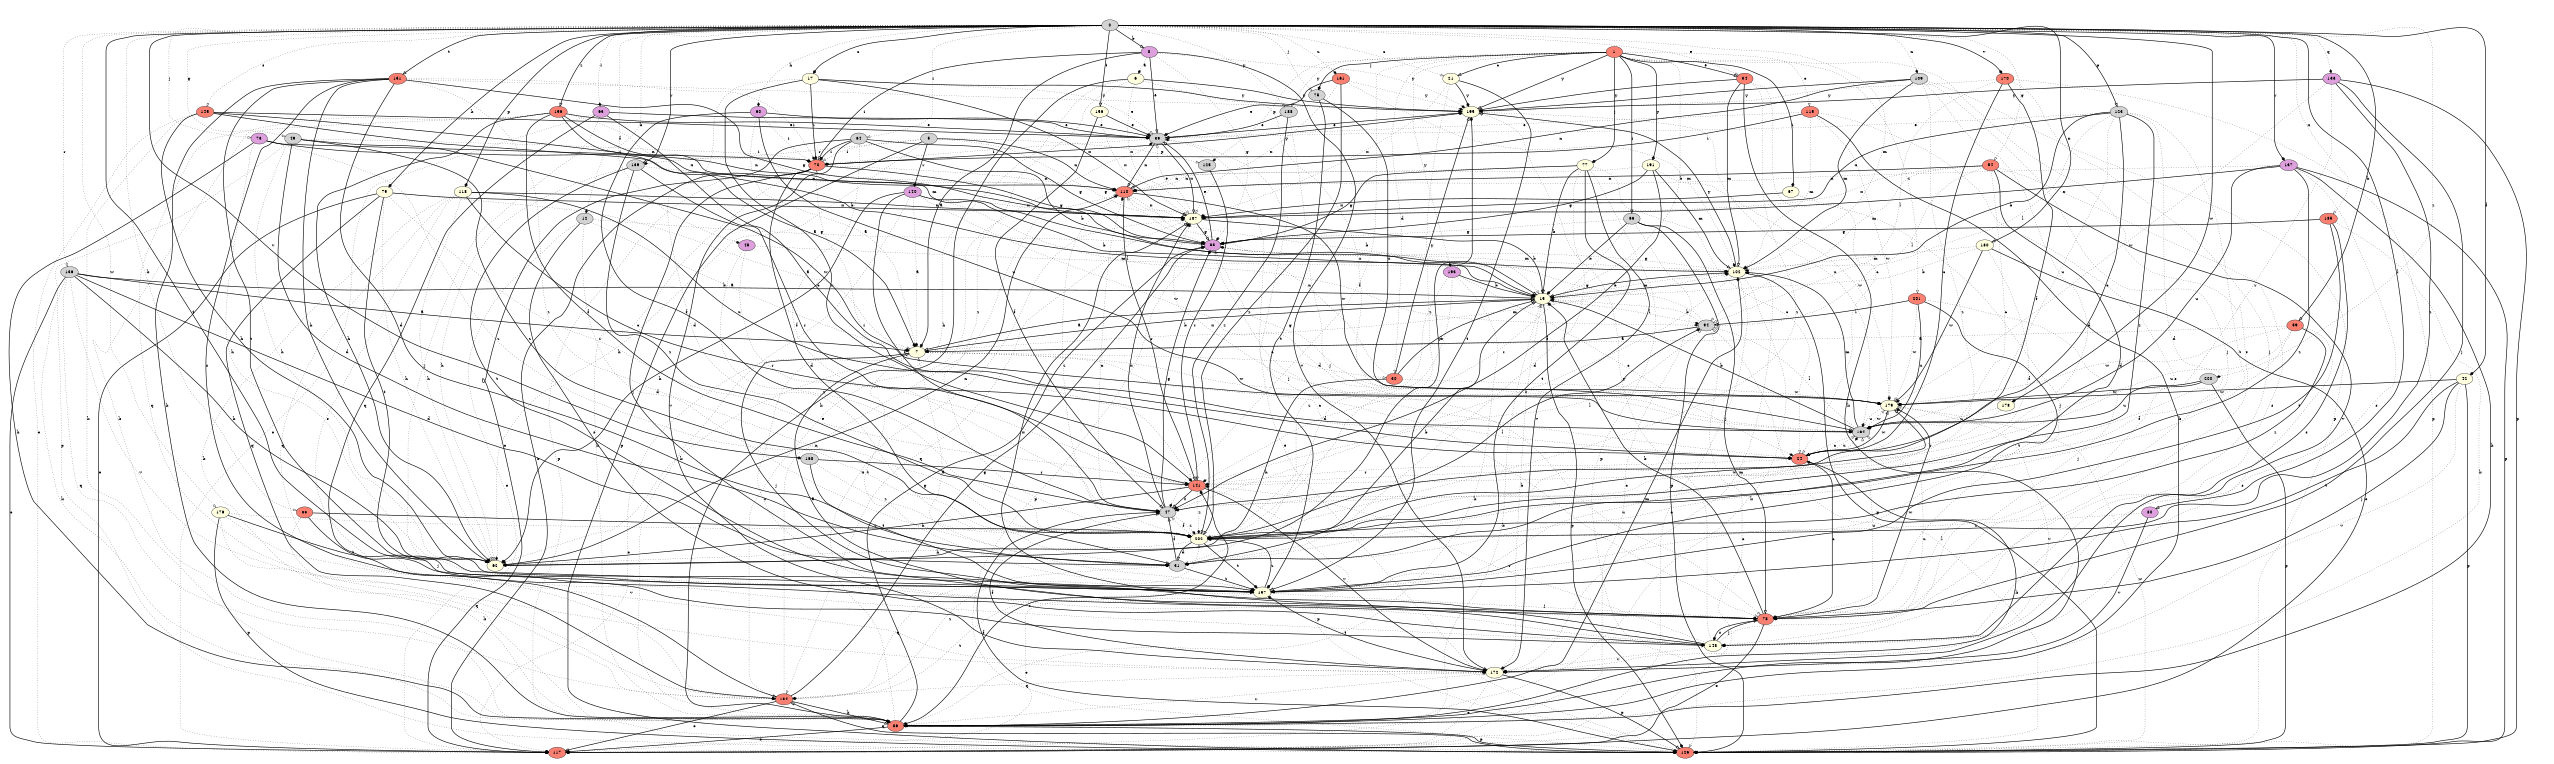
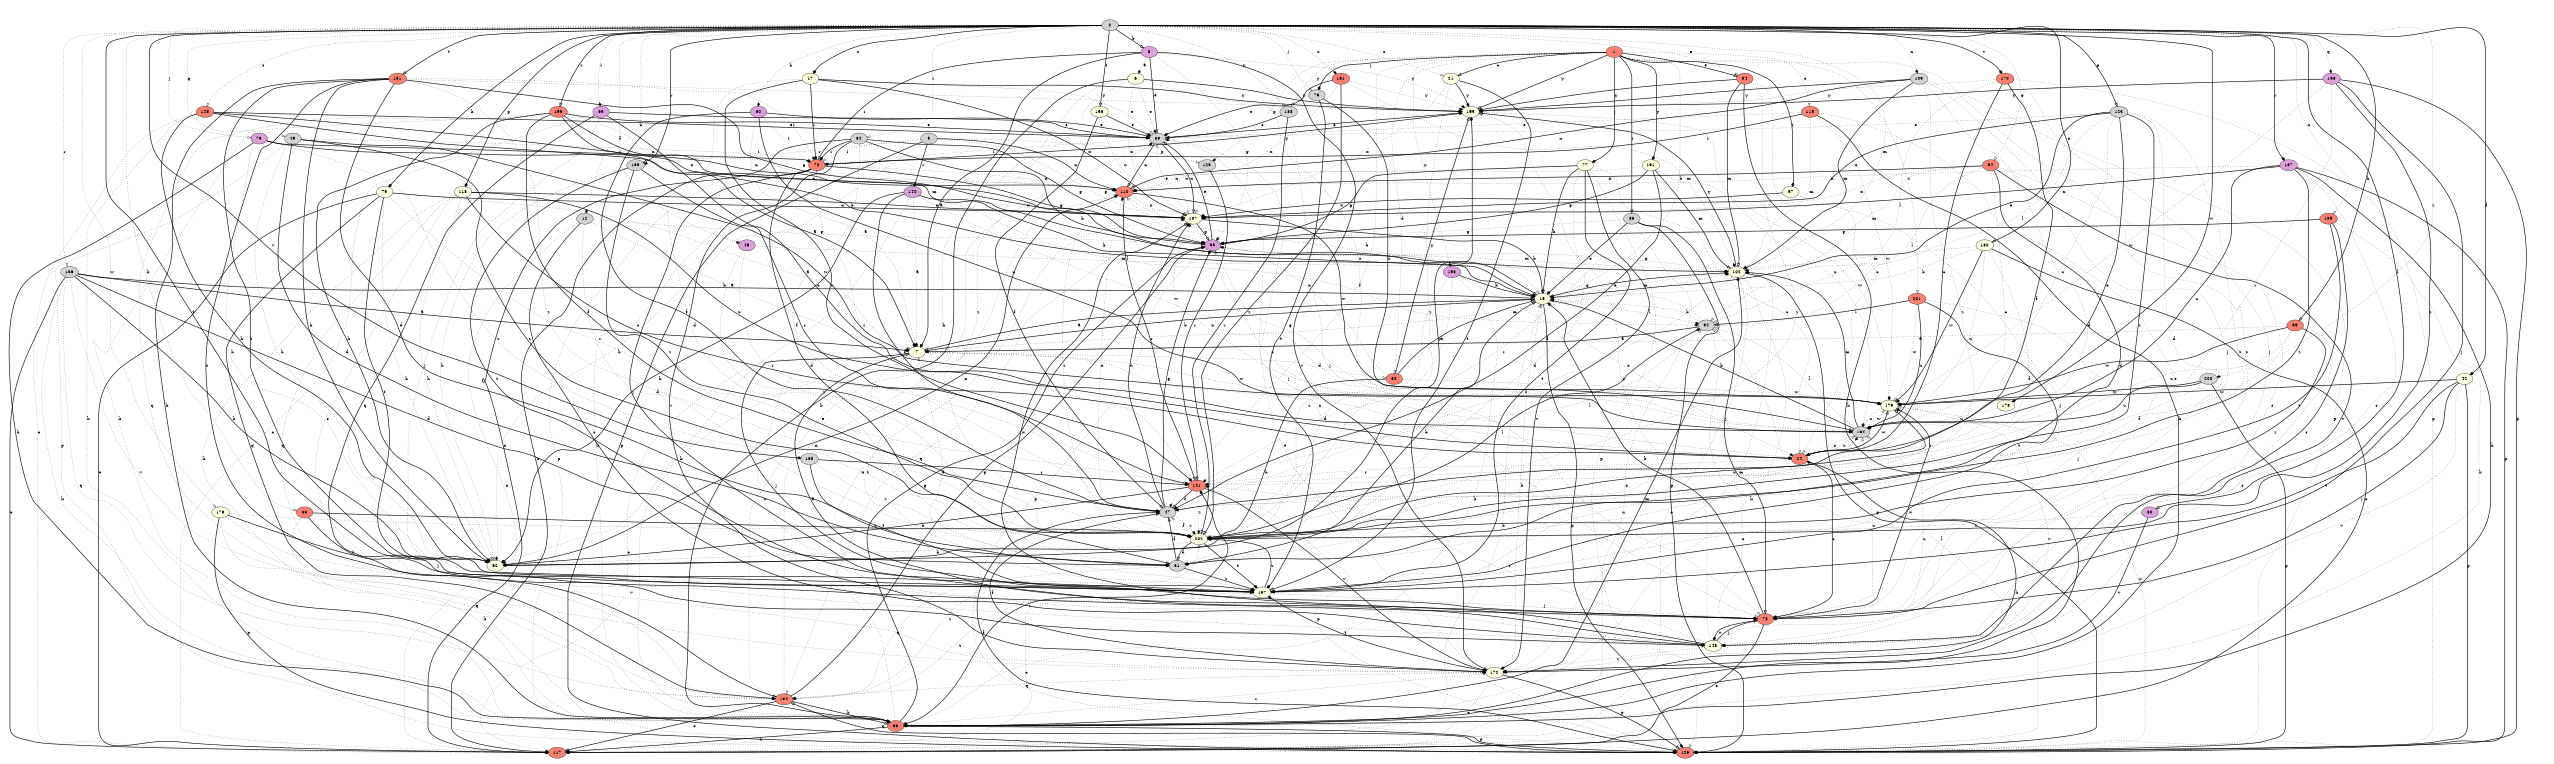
edge "6" -> "39": added, label "e"
edge "180" -> "164": added, label "u"
edge "59" -> "179": style dotted -> bold
